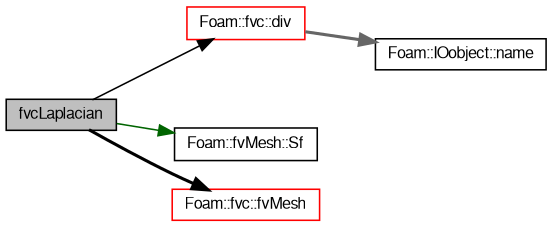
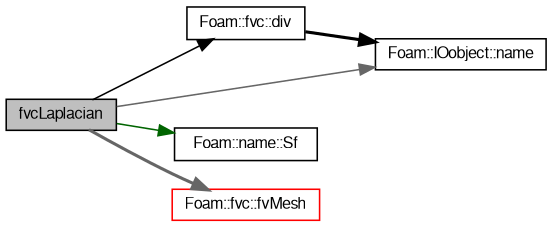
node "Foam::fvc::div": color red -> black
edge "Foam::fvc::div" -> "Foam::IOobject::name": color gray40 -> black
edge "fvcLaplacian" -> "Foam::IOobject::name": added
node "Foam::fvMesh::Sf": label "Foam::fvMesh::Sf" -> "Foam::name::Sf"
edge "fvcLaplacian" -> "Foam::fvc::fvMesh": color black -> gray40
